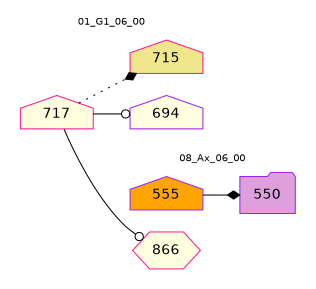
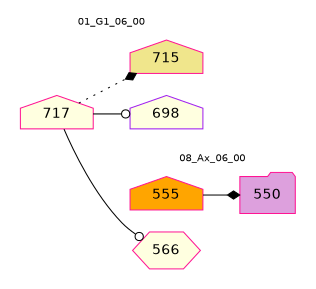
node "694": label "694" -> "698"
node "555": color purple -> deeppink
node "550": color purple -> deeppink
node "866": label "866" -> "566"
